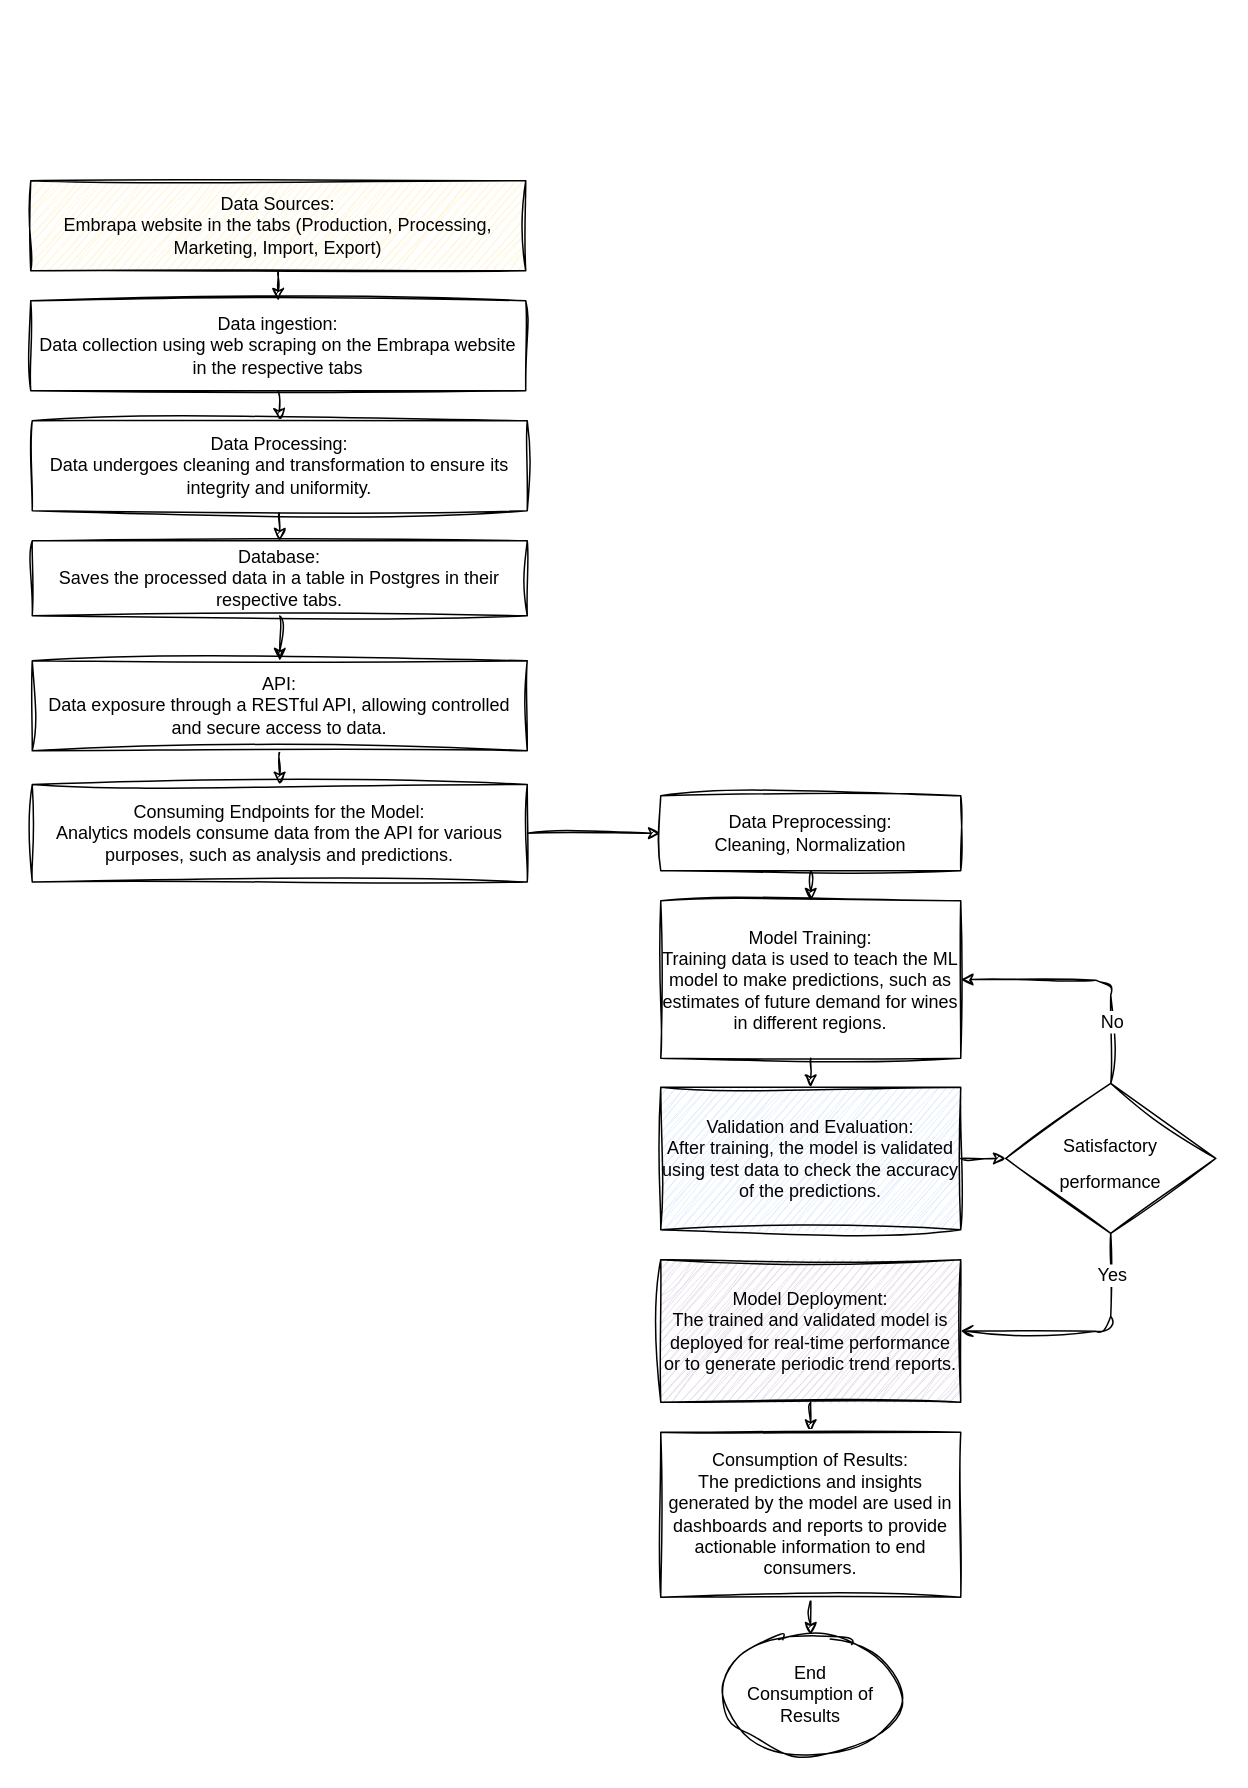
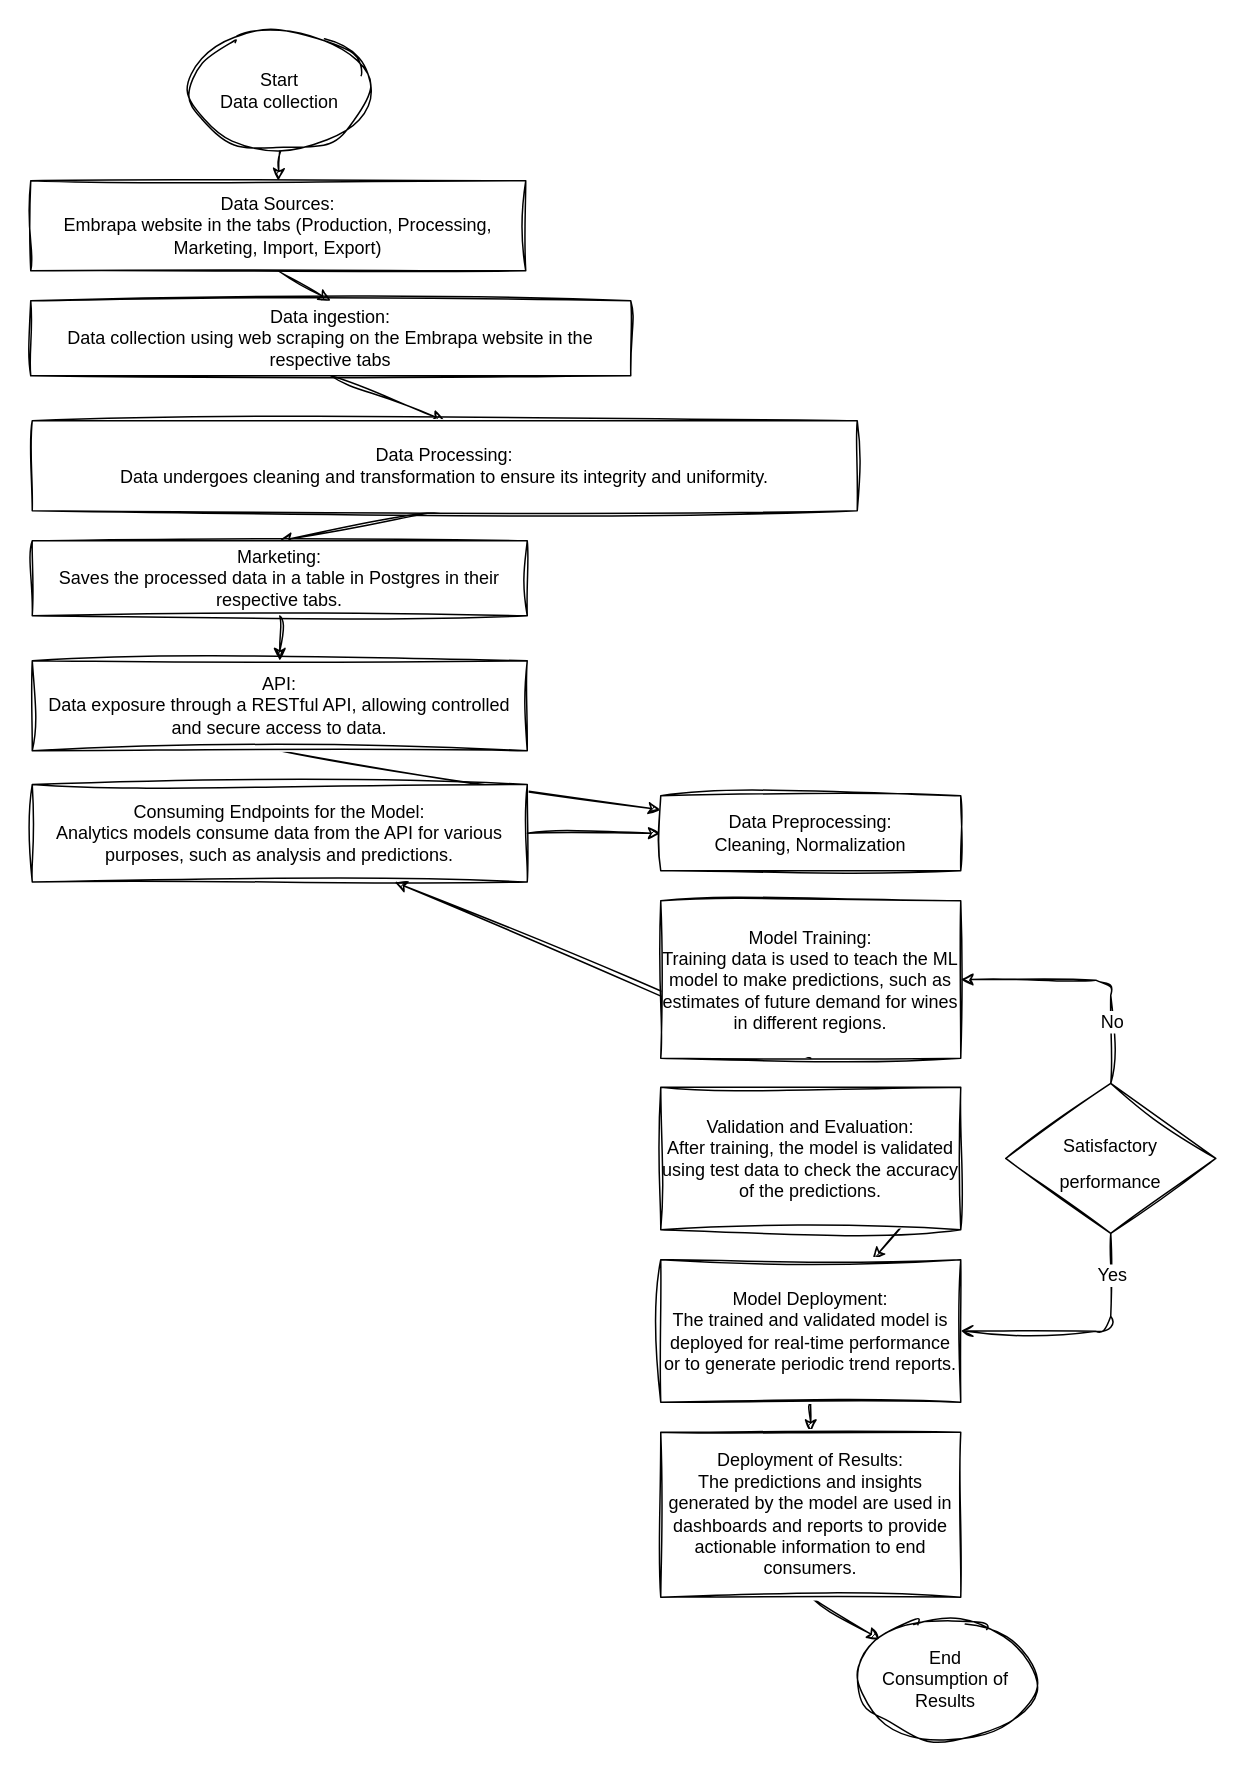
node "Start Data collection": added
edge "Start Data collection" -> "Data Sources: Embrapa website in the tabs (Production, Processing, Marketing, Import, Export)": added
node "Data Sources: Embrapa website in the tabs (Production, Processing, Marketing, Import, Export)": fillcolor #fff2cc -> #ffffff
node "Data ingestion: Data collection using web scraping on the Embrapa website in the respective tabs": size 495x90 -> 600x75
node "Data Processing: Data undergoes cleaning and transformation to ensure its integrity and uniformity.": size 495x90 -> 825x90
node "Database: Saves the processed data in a table in Postgres in their respective tabs.": label "Database: Saves the processed data in a table in Postgres in their respective tabs." -> "Marketing: Saves the processed data in a table in Postgres in their respective tabs."
edge "API: Data exposure through a RESTful API, allowing controlled and secure access to data." -> "Consuming Endpoints for the Model: Analytics models consume data from the API for various purposes, such as analysis and predictions.": now "API: Data exposure through a RESTful API, allowing controlled and secure access to data." -> "Data Preprocessing: Cleaning, Normalization"
edge "Data Preprocessing: Cleaning, Normalization" -> "Model Training: Training data is used to teach the ML model to make predictions, such as estimates of future demand for wines in different regions.": removed
edge "Model Training: Training data is used to teach the ML model to make predictions, such as estimates of future demand for wines in different regions." -> "Validation and Evaluation: After training, the model is validated using test data to check the accuracy of the predictions.": now "Model Training: Training data is used to teach the ML model to make predictions, such as estimates of future demand for wines in different regions." -> "Consuming Endpoints for the Model: Analytics models consume data from the API for various purposes, such as analysis and predictions."
node "Validation and Evaluation: After training, the model is validated using test data to check the accuracy of the predictions.": fillcolor #dae8fc -> #ffffff
edge "Validation and Evaluation: After training, the model is validated using test data to check the accuracy of the predictions." -> "Satisfactory performance": now "Validation and Evaluation: After training, the model is validated using test data to check the accuracy of the predictions." -> "Model Deployment: The trained and validated model is deployed for real-time performance or to generate periodic trend reports."
node "Model Deployment: The trained and validated model is deployed for real-time performance or to generate periodic trend reports.": fillcolor #e1d5e7 -> #ffffff
node "Consumption of Results: The predictions and insights generated by the model are used in dashboards and reports to provide actionable information to end consumers.": label "Consumption of Results: The predictions and insights generated by the model are used in dashboards and reports to provide actionable information to end consumers." -> "Deployment of Results: The predictions and insights generated by the model are used in dashboards and reports to provide actionable information to end consumers."
node "End Consumption of Results": moved (811, 1695) -> (946, 1680)
